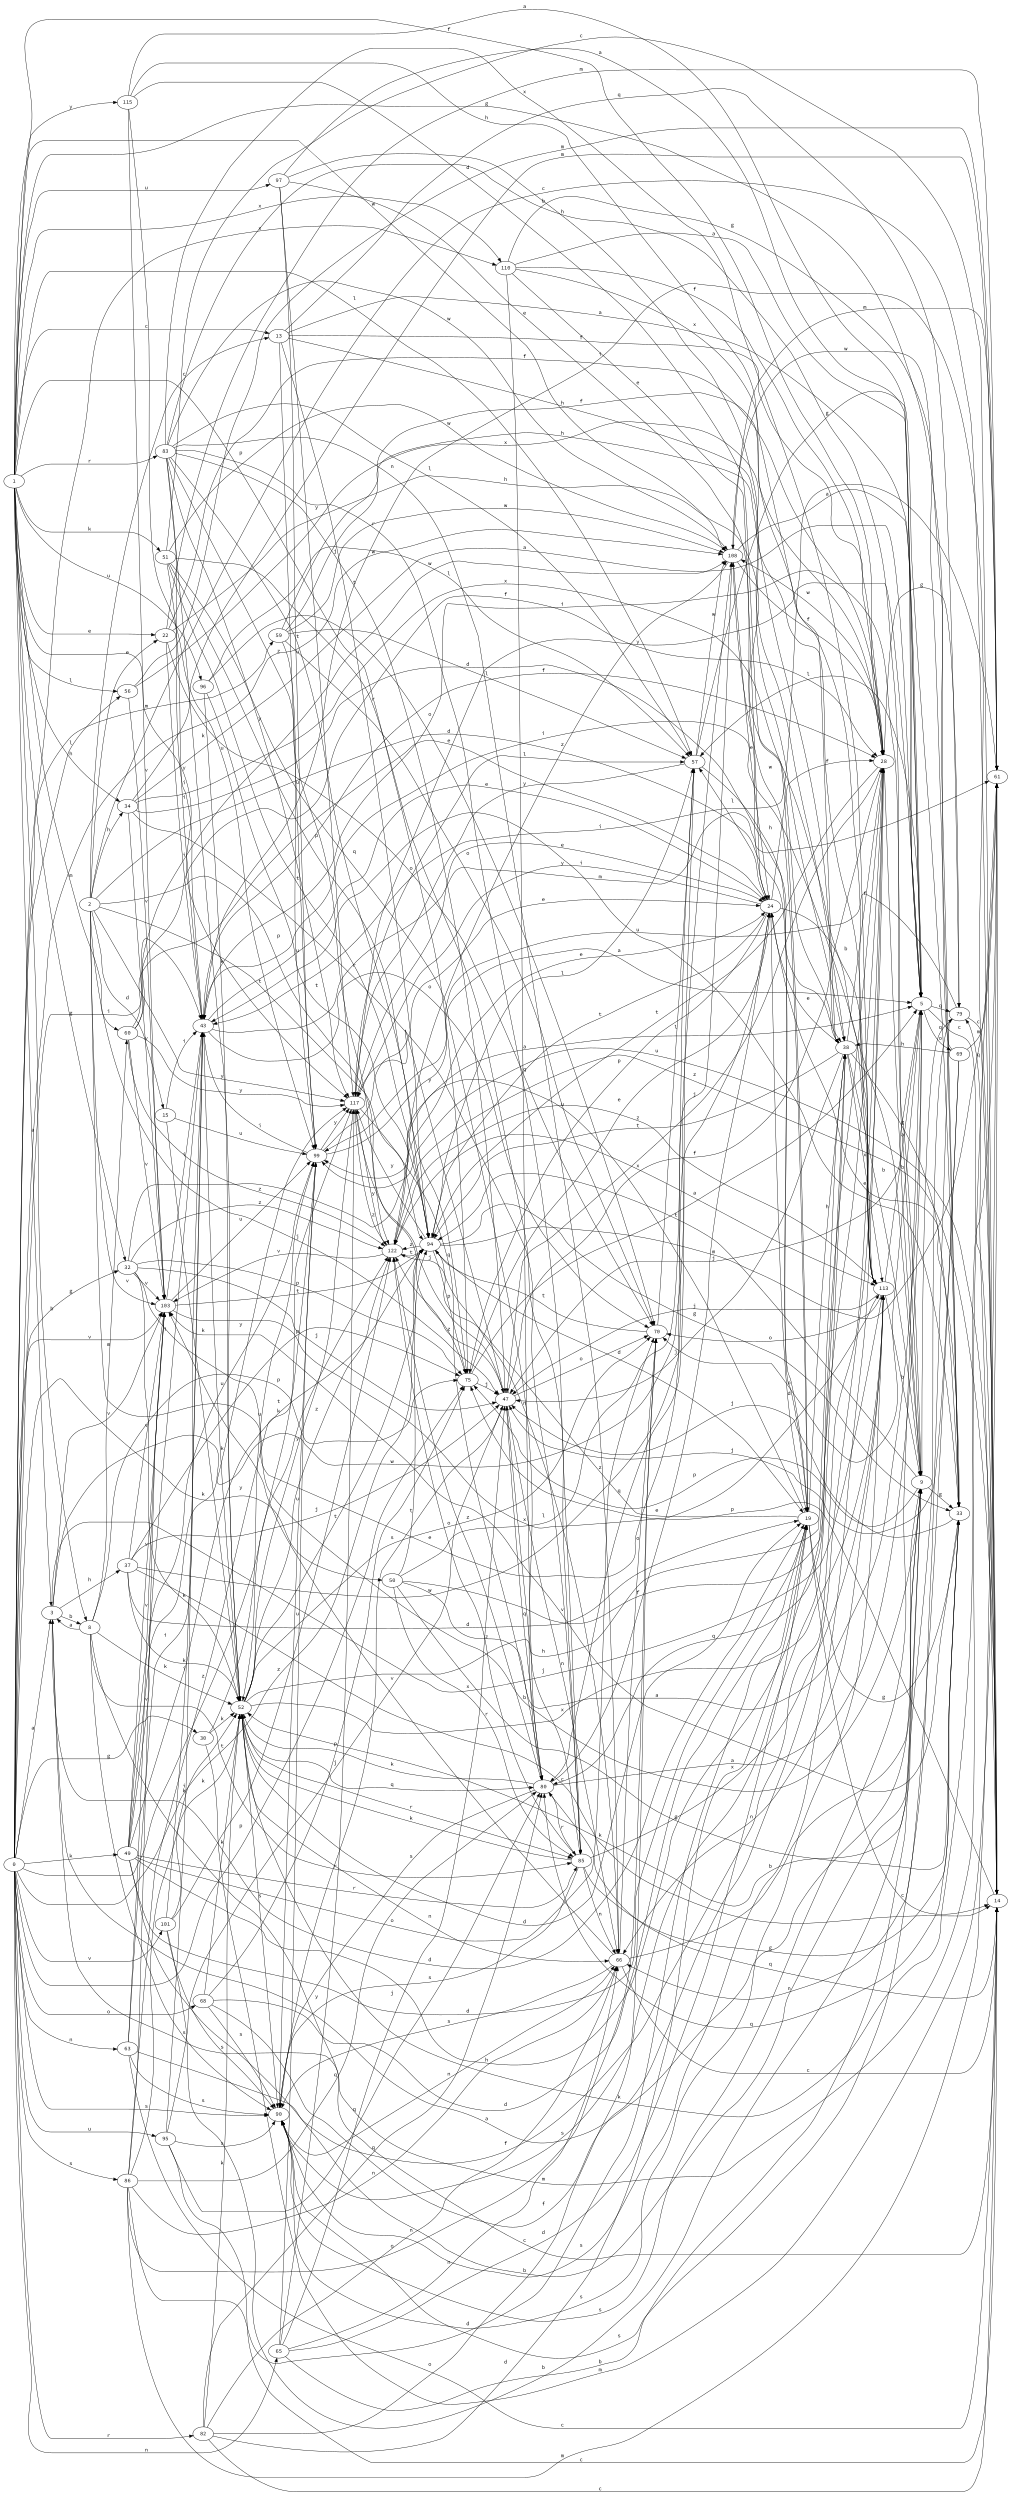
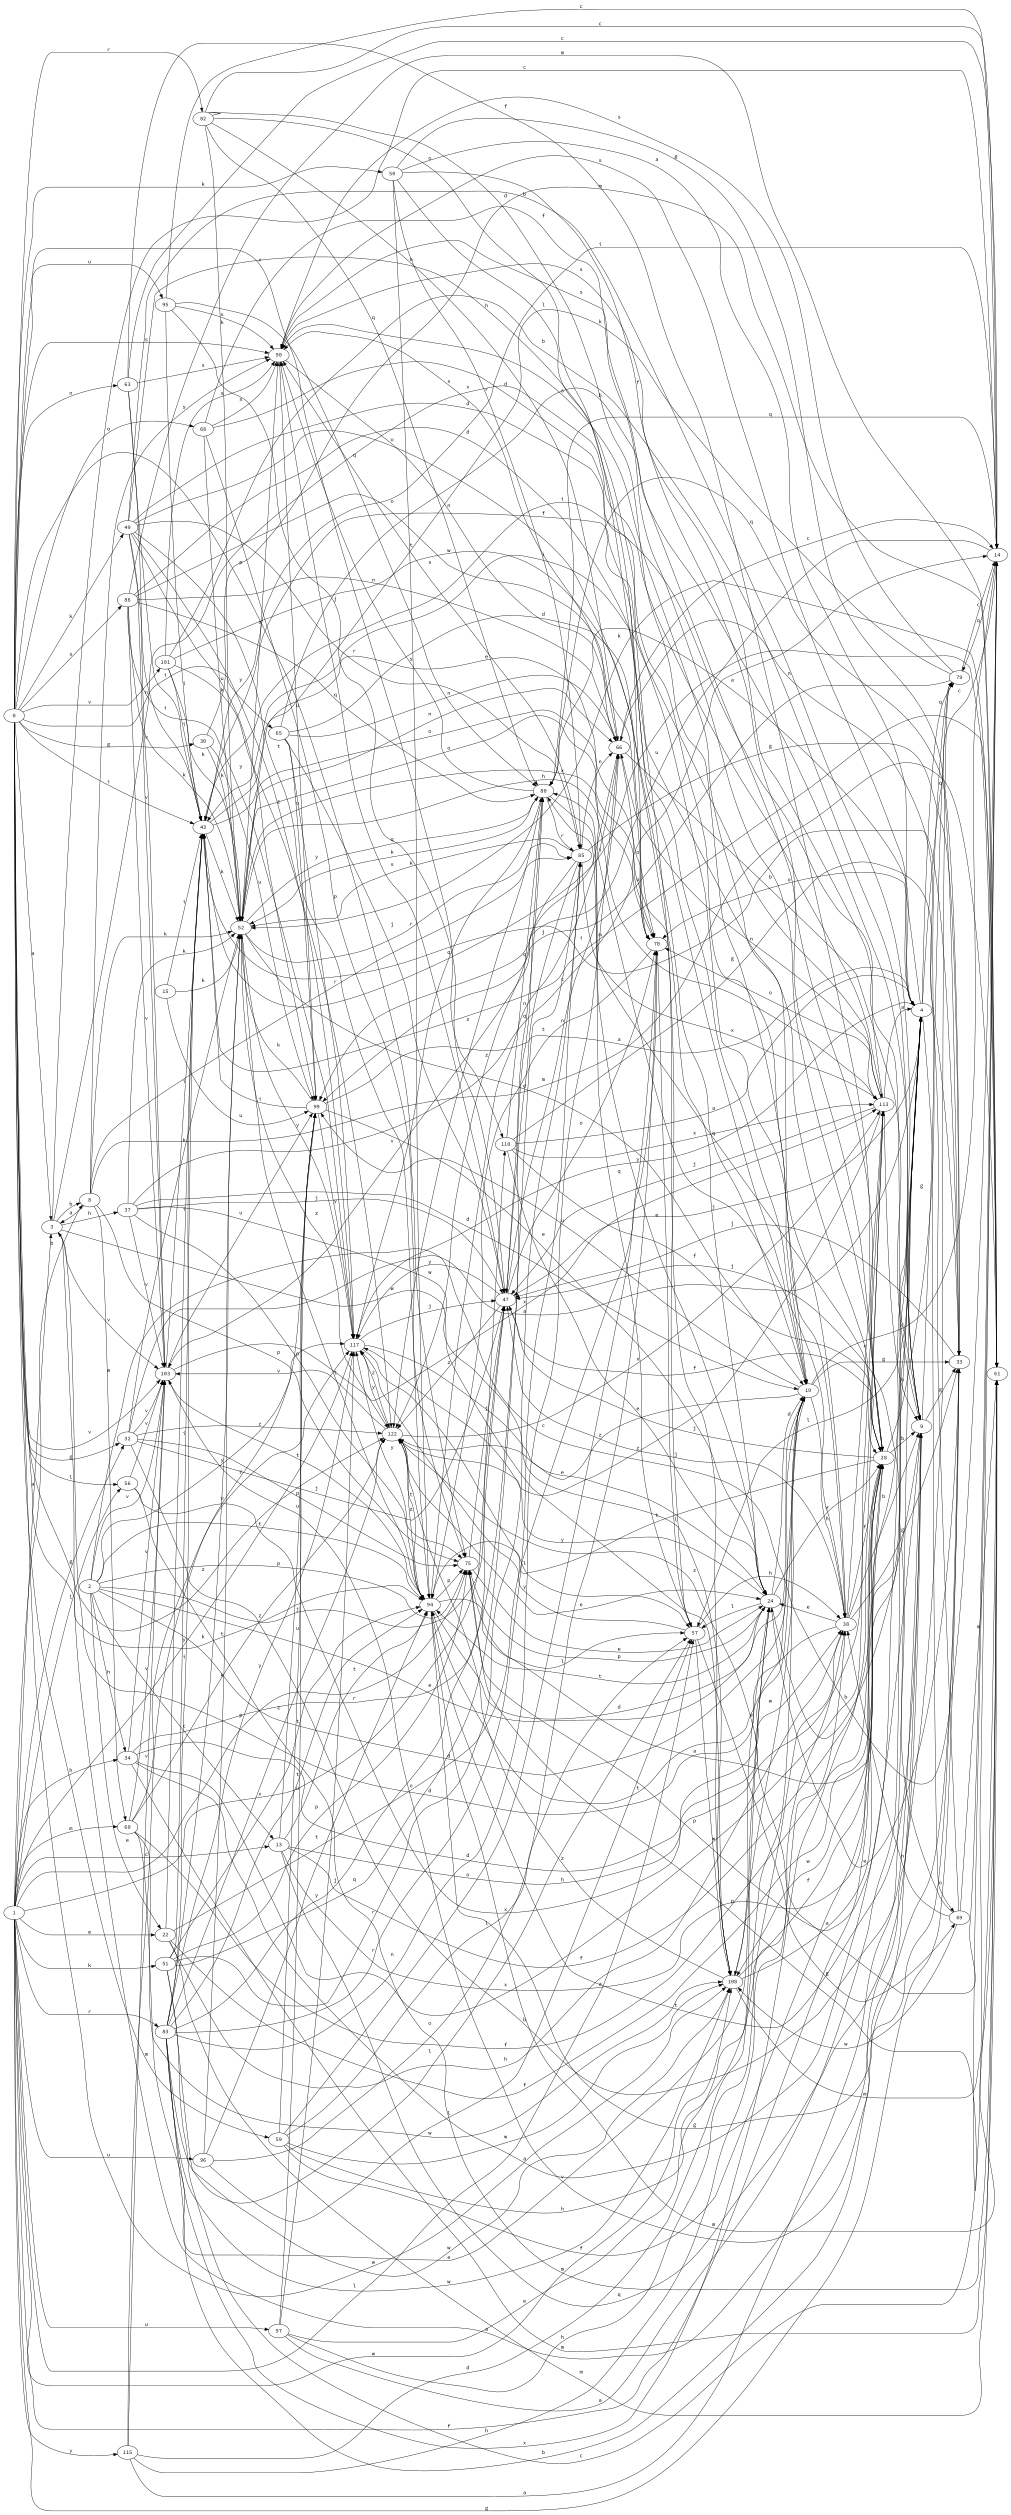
edge "57" -> "33": now "57" -> "69"
edge "101" -> "108": added, label "w"
node "5": label "5" -> "4"
edge "2" -> "15": removed, label "d"
